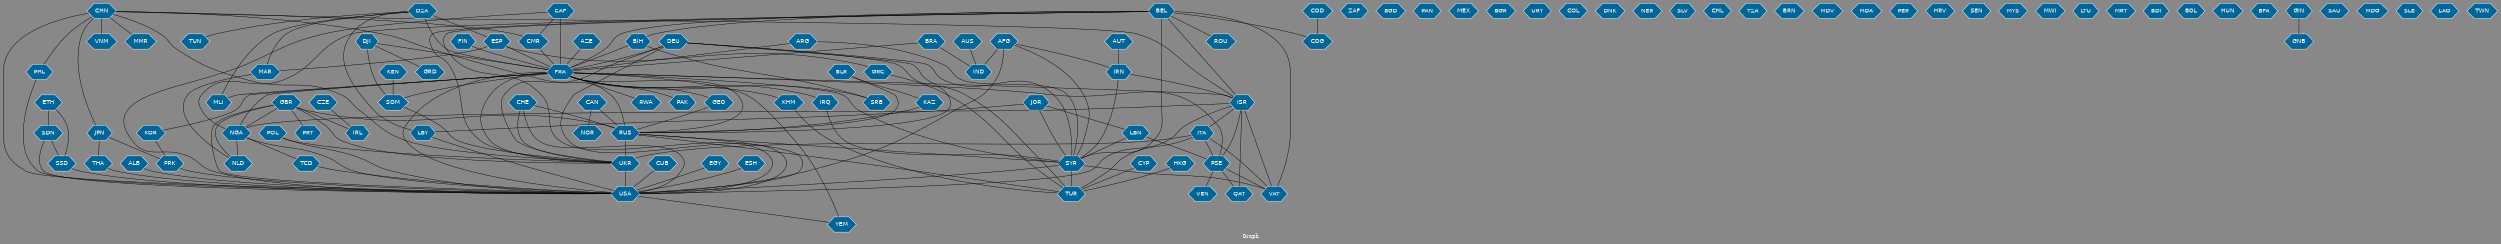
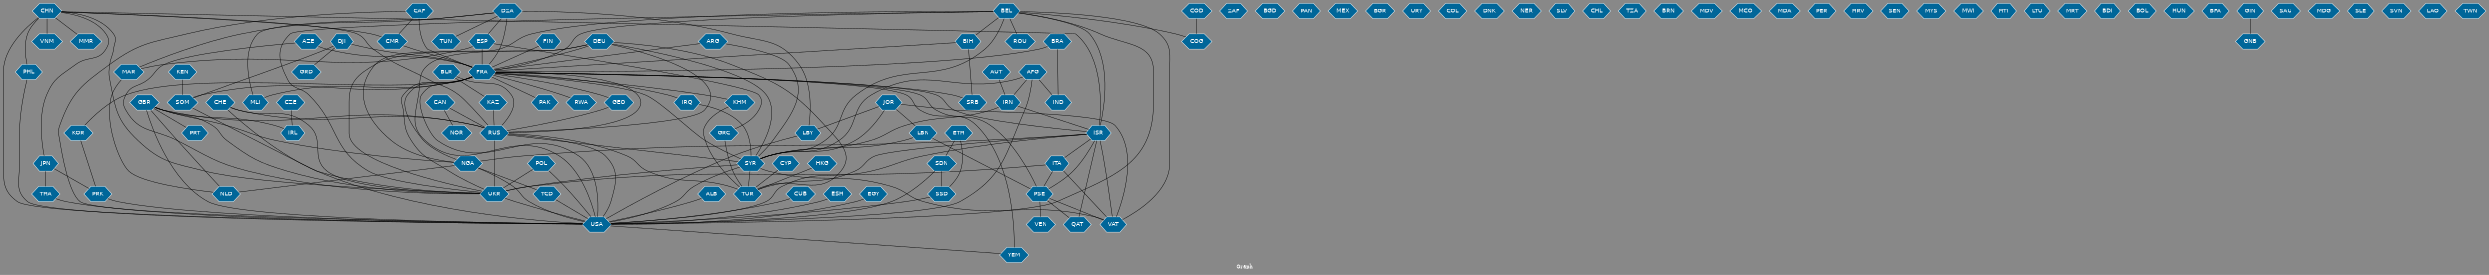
node "MCO": added
node "HTI": added
node "SVN": added
node "AUS": removed
edge "JOR" -- "VAT": added
edge "AZE" -- "UKR": added
edge "ITA" -- "TUR": now "ISR" -- "TUR"
edge "SYR" -- "UKR": added
